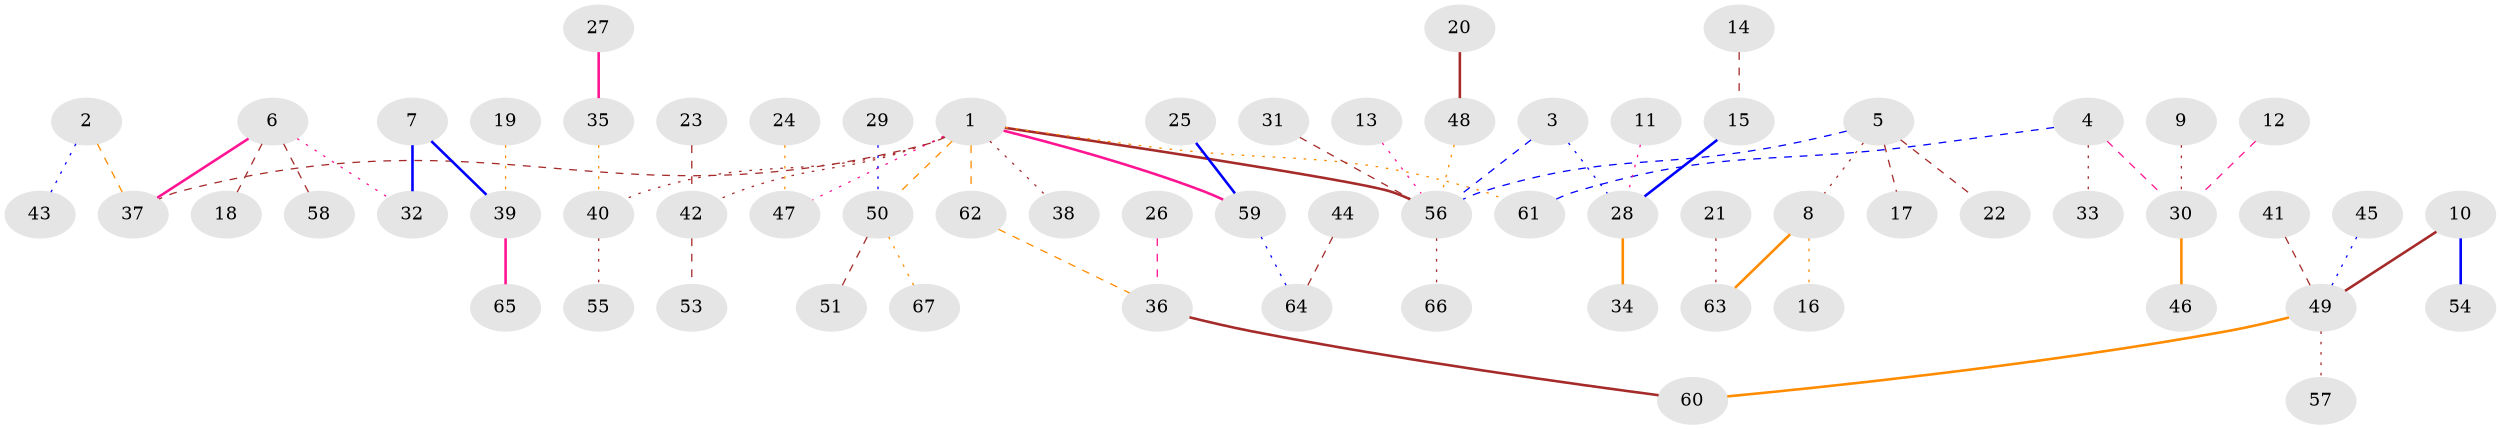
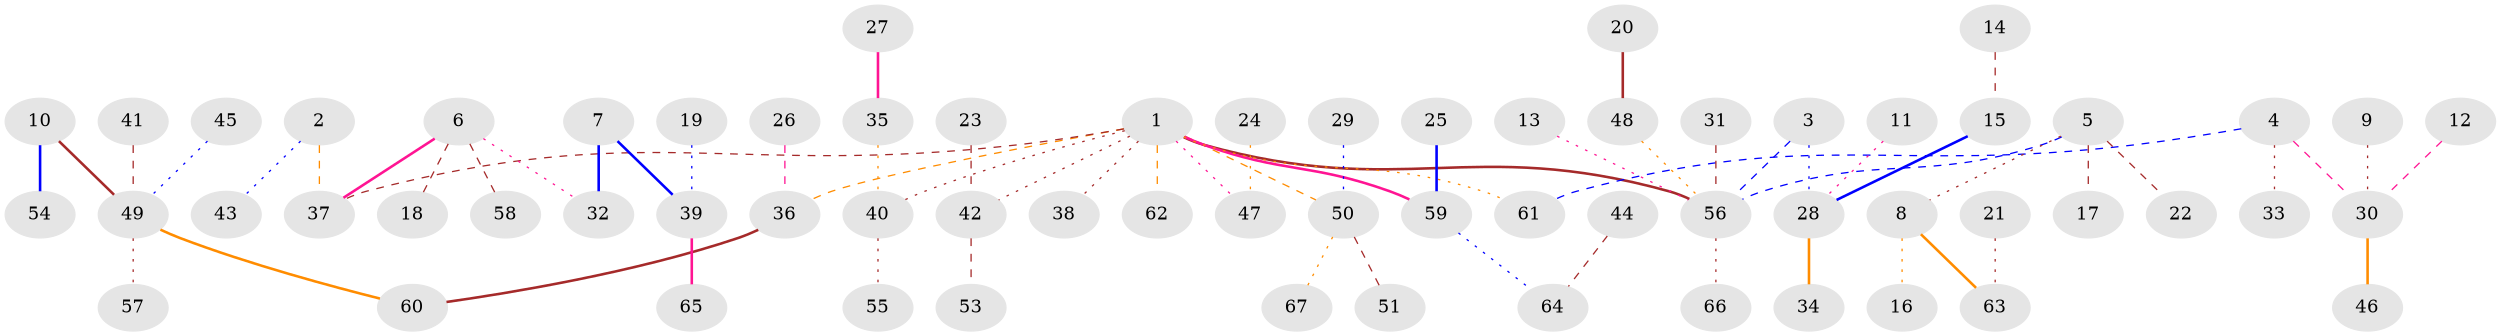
edge "19" -- "39": color darkorange -> blue
edge "62" -- "36": now "1" -- "36"
